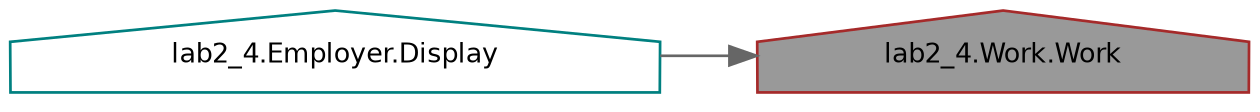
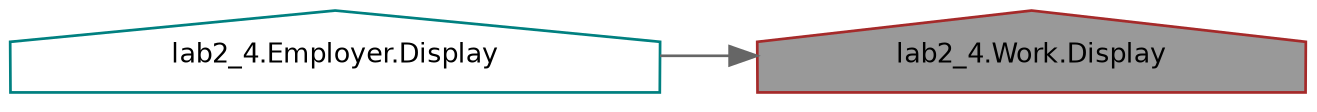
node "lab2_4.Work.Work": label "lab2_4.Work.Work" -> "lab2_4.Work.Display"
